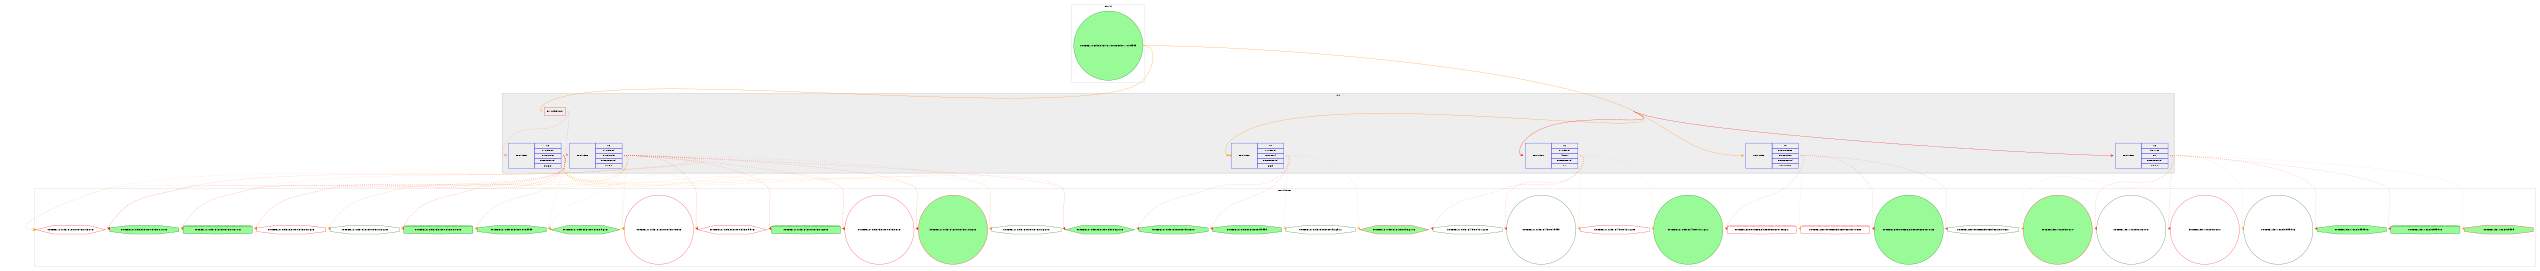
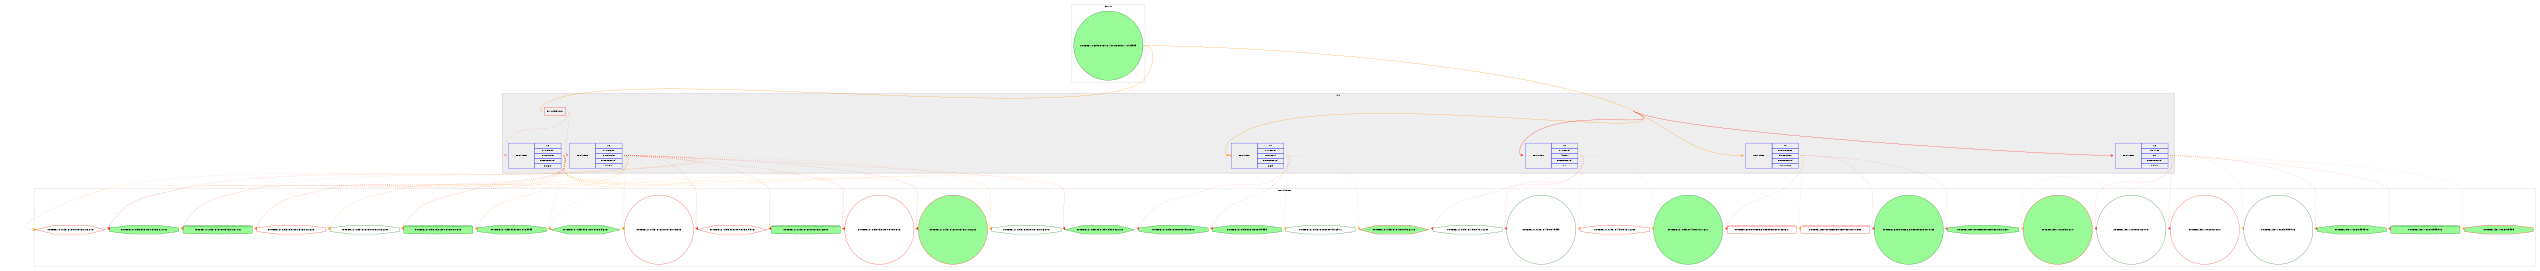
node "portage://app-portage/elt-patches-20170317": fillcolor white -> palegreen
